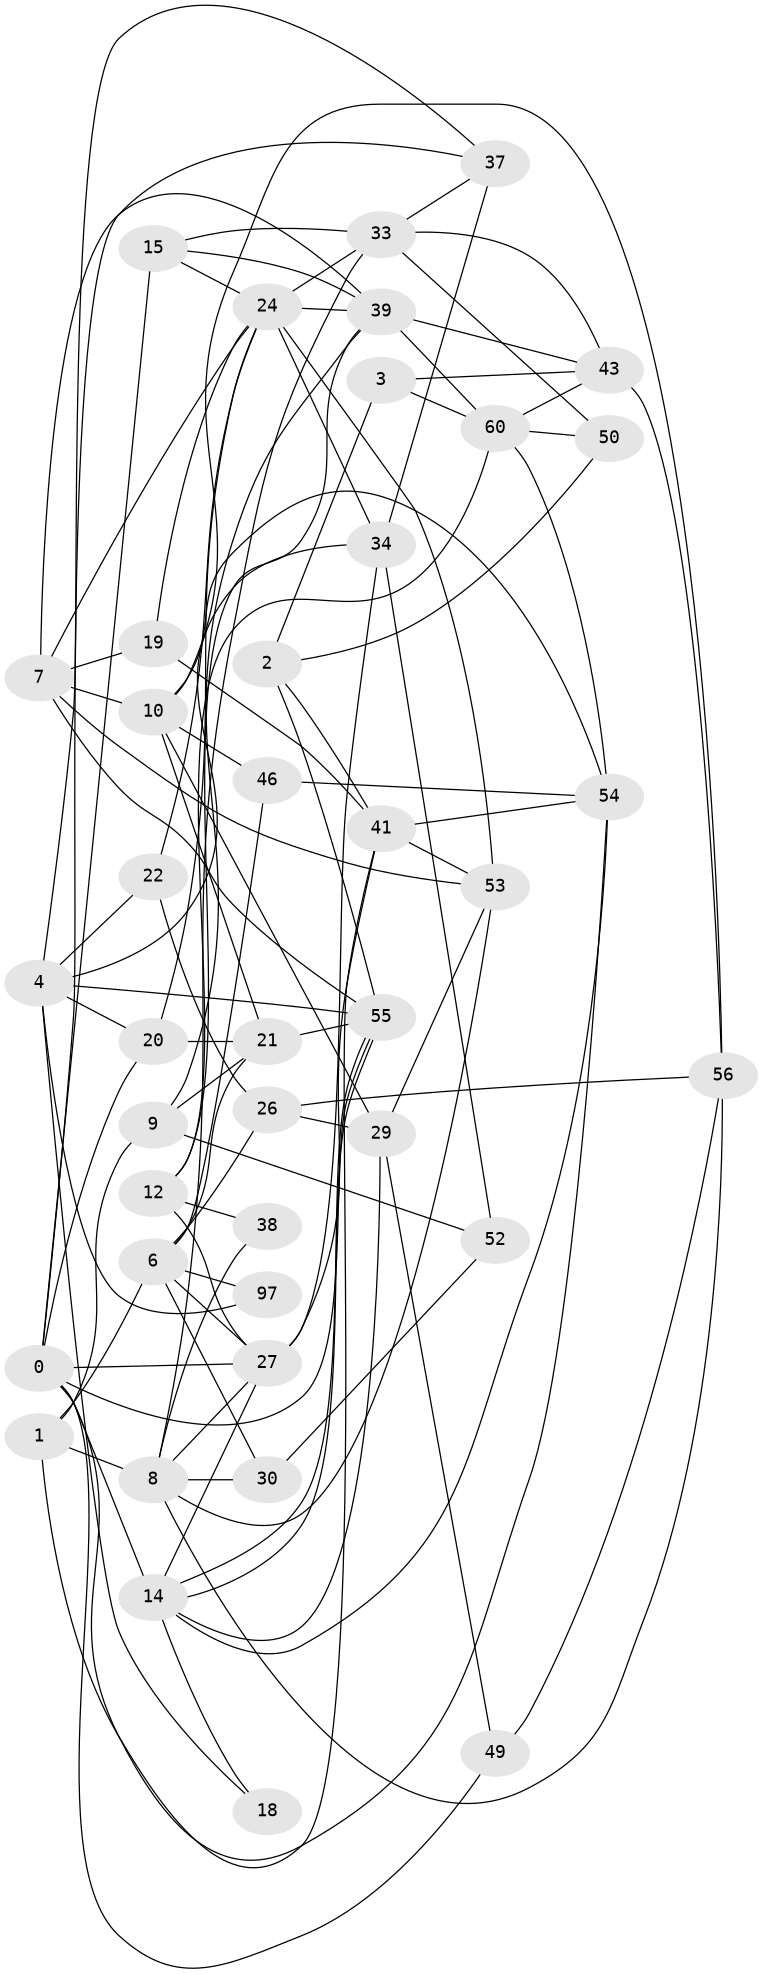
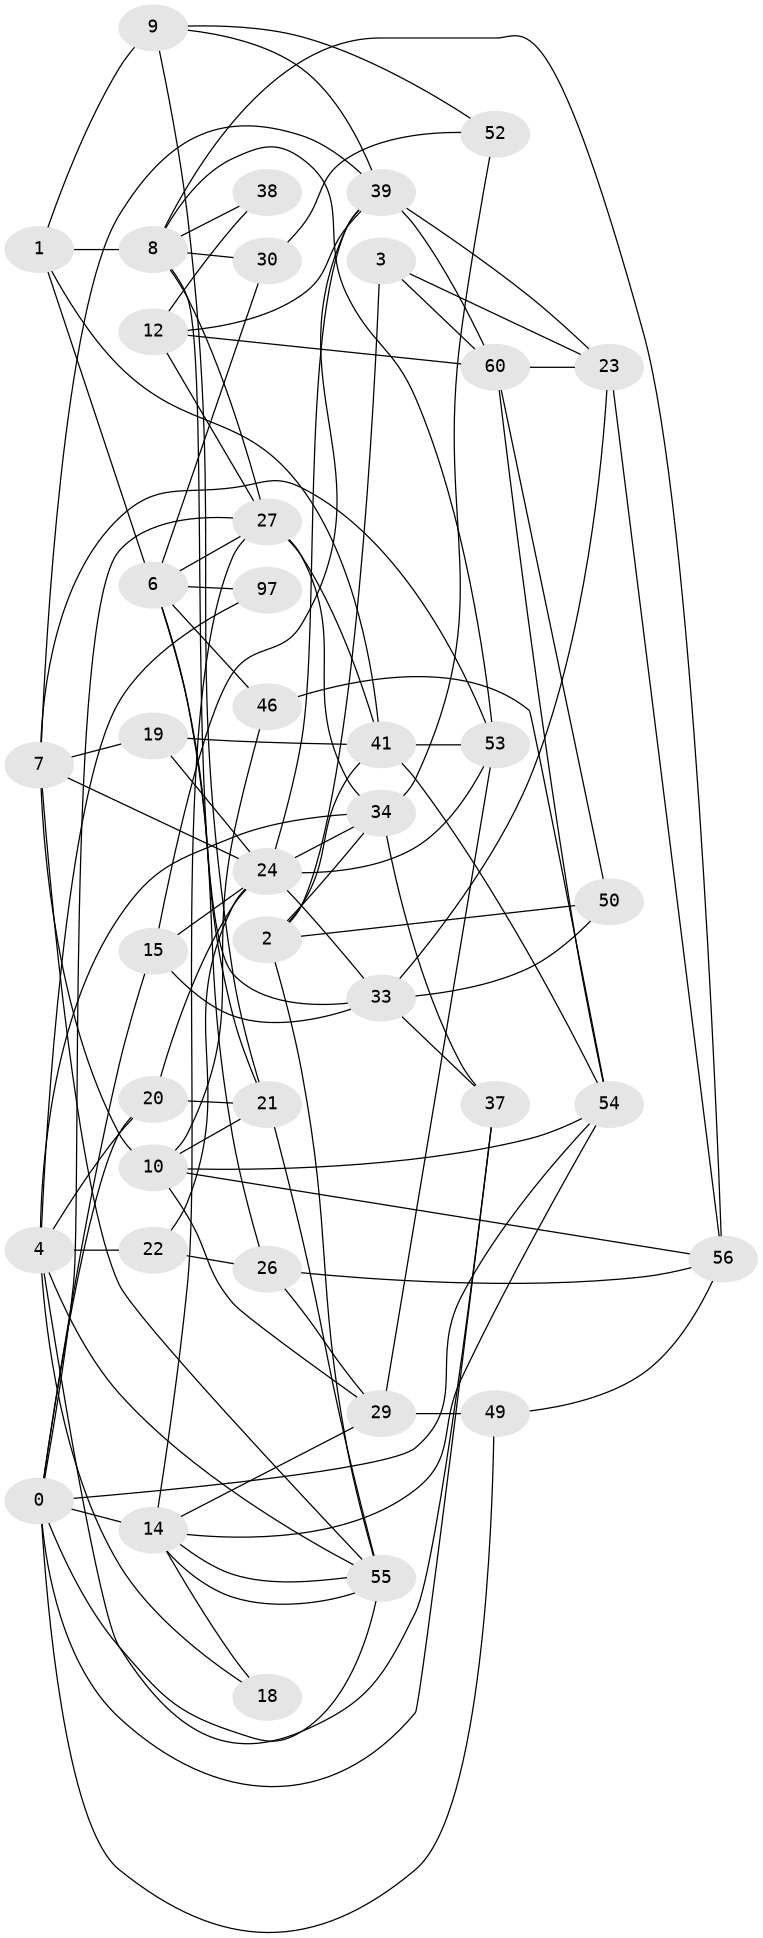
node "43": label "43" -> "23"
edge "34" -- "2": added
